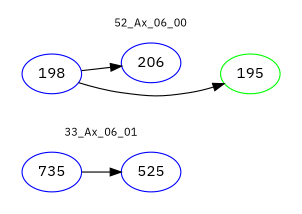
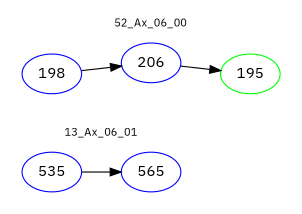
edge "198" -> "195": now "206" -> "195"
cluster "33_Ax_06_01": label "33_Ax_06_01" -> "13_Ax_06_01"
node "735": label "735" -> "535"
node "525": label "525" -> "565"
